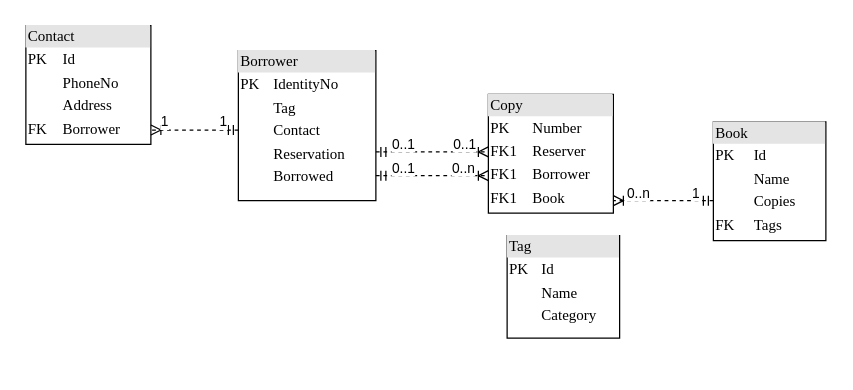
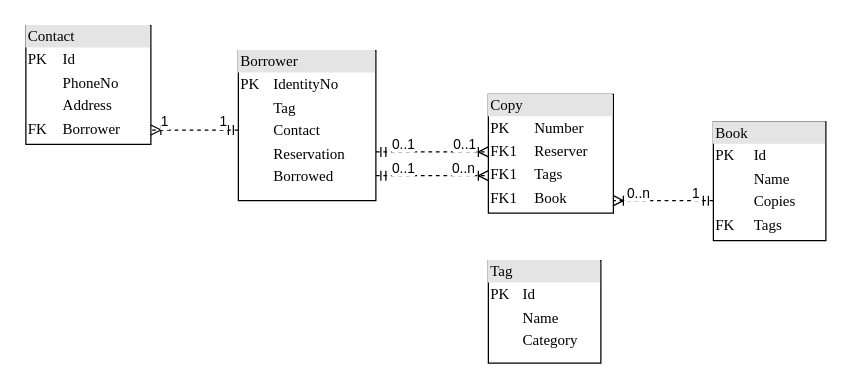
node "Copy PK Number FK1 Reserver FK1 Borrower FK1 Book": label "Copy PK Number FK1 Reserver FK1 Borrower FK1 Book" -> "Copy PK Number FK1 Reserver FK1 Tags FK1 Book"
node "Tag PK Id Name Category": moved (563, 287) -> (544, 312)
